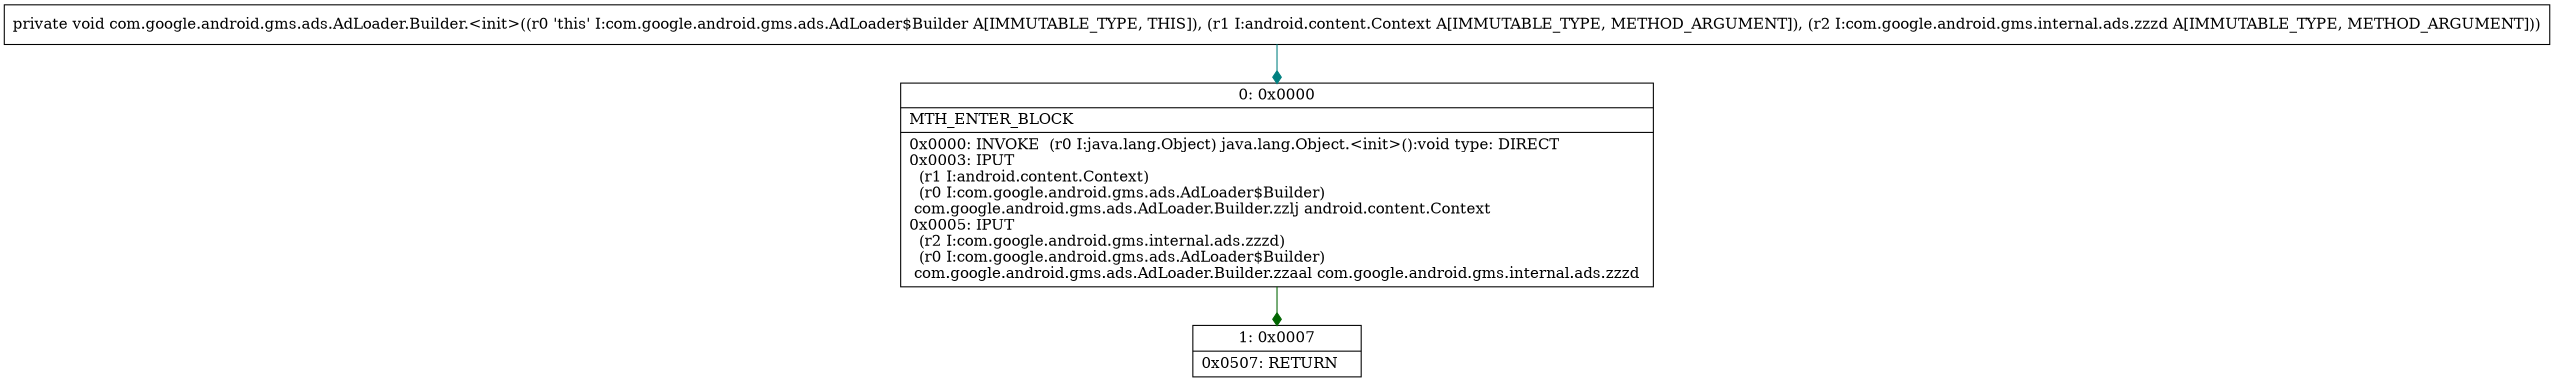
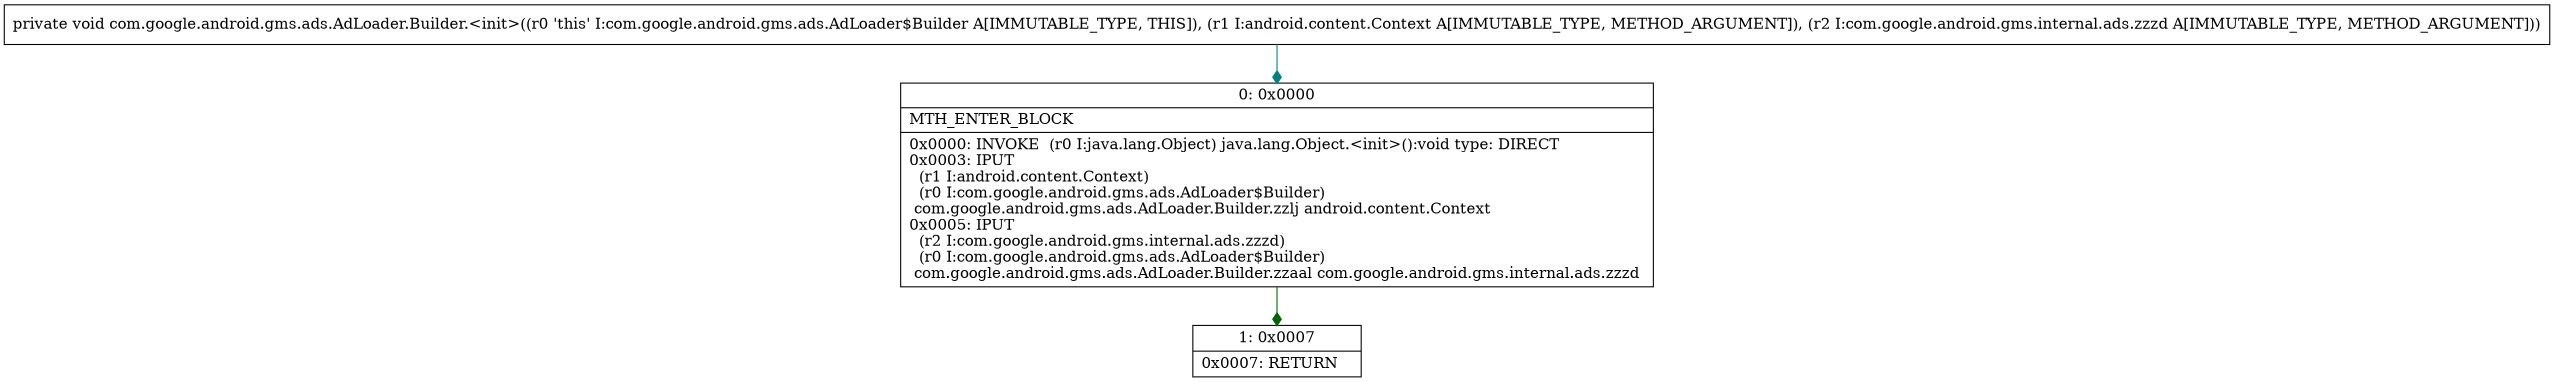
node "1: 0x0007": text "0x0507: RETURN" -> "0x0007: RETURN"
